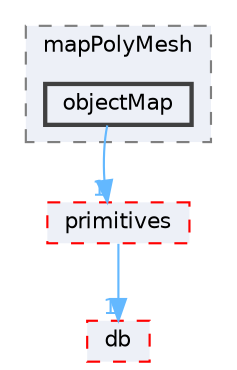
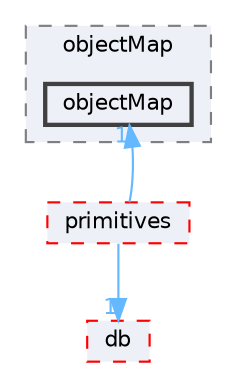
cluster "mapPolyMesh": label "mapPolyMesh" -> "objectMap"
edge "objectMap" -> "primitives": reversed
